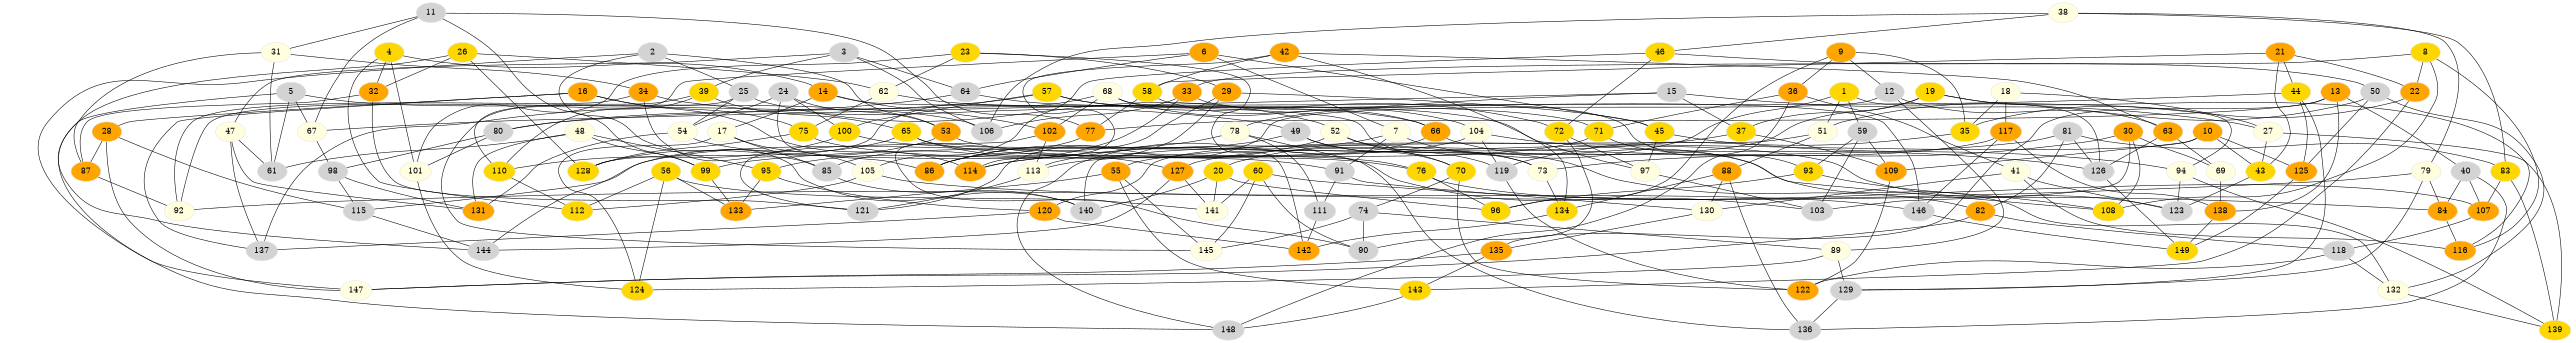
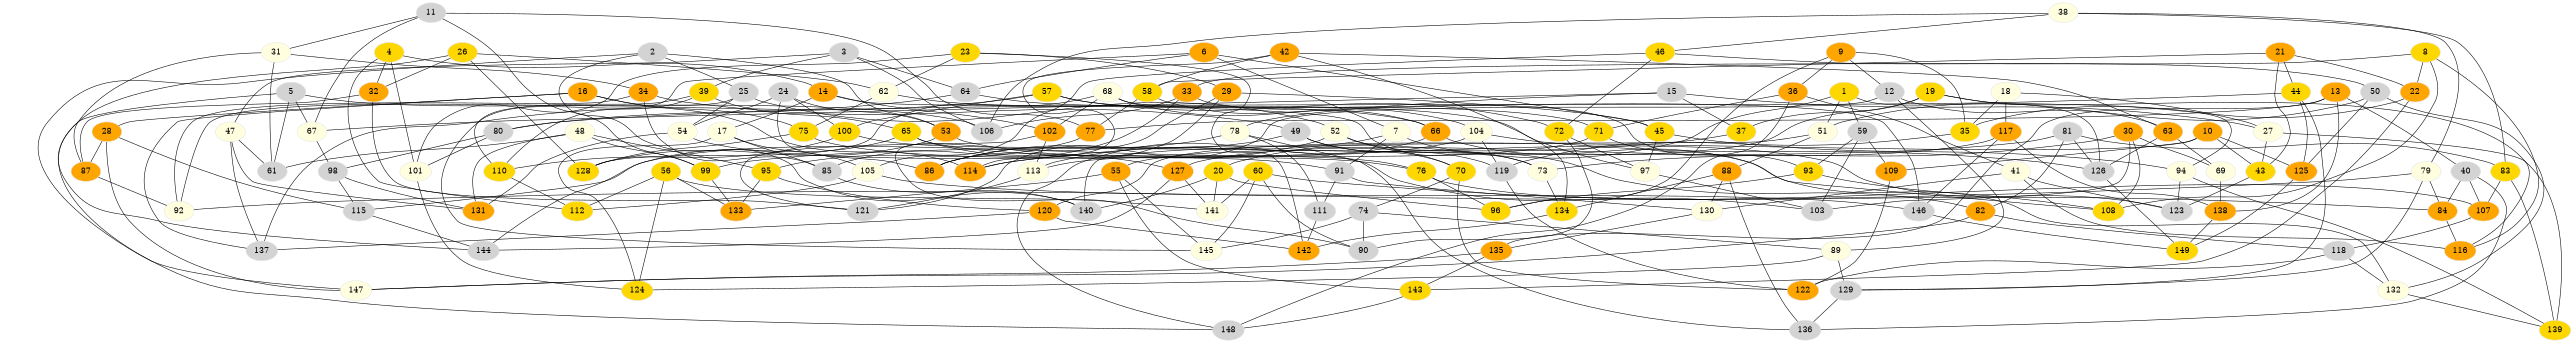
edge "37" -- "109": removed
